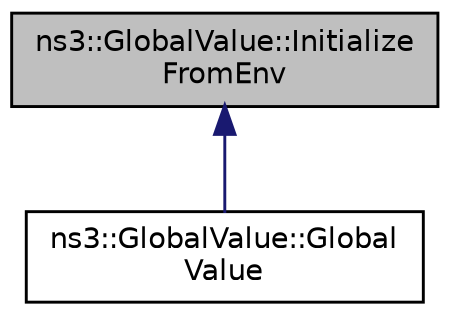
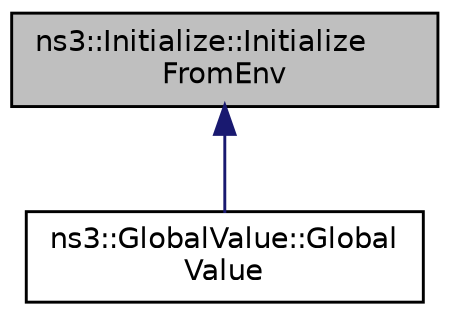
node "ns3::GlobalValue::Initialize FromEnv": label "ns3::GlobalValue::Initialize FromEnv" -> "ns3::Initialize::Initialize FromEnv"
